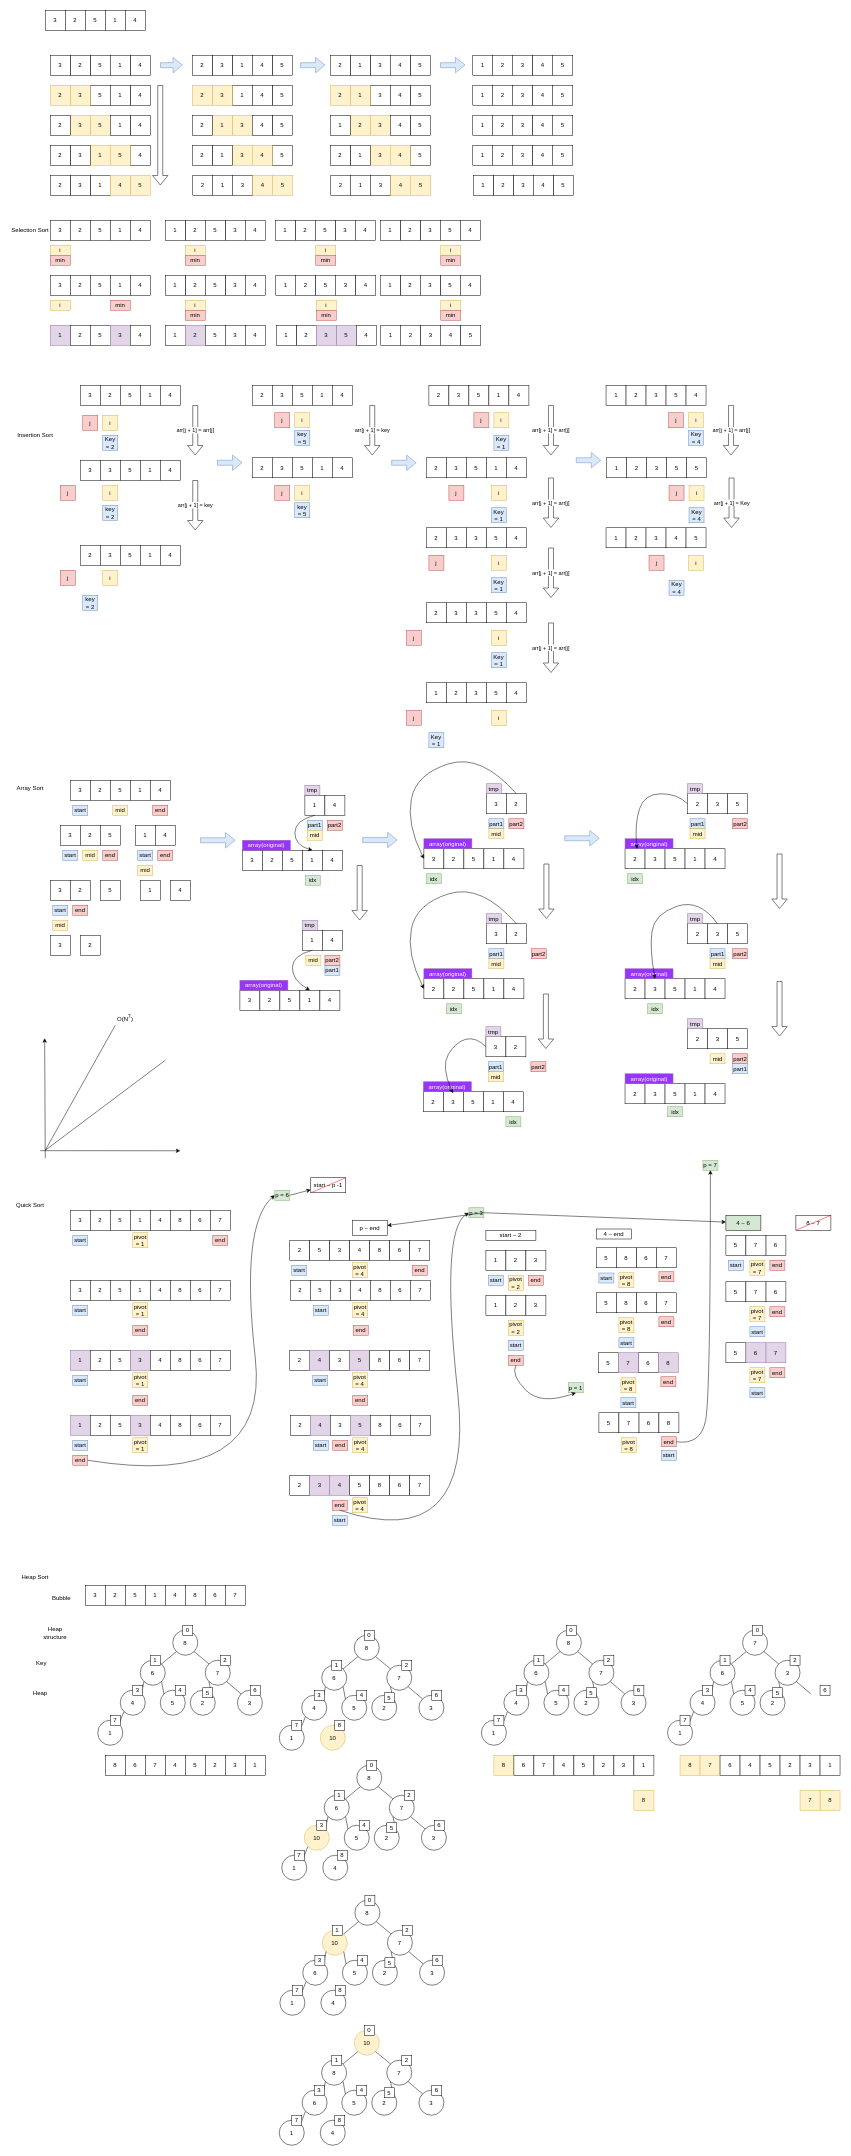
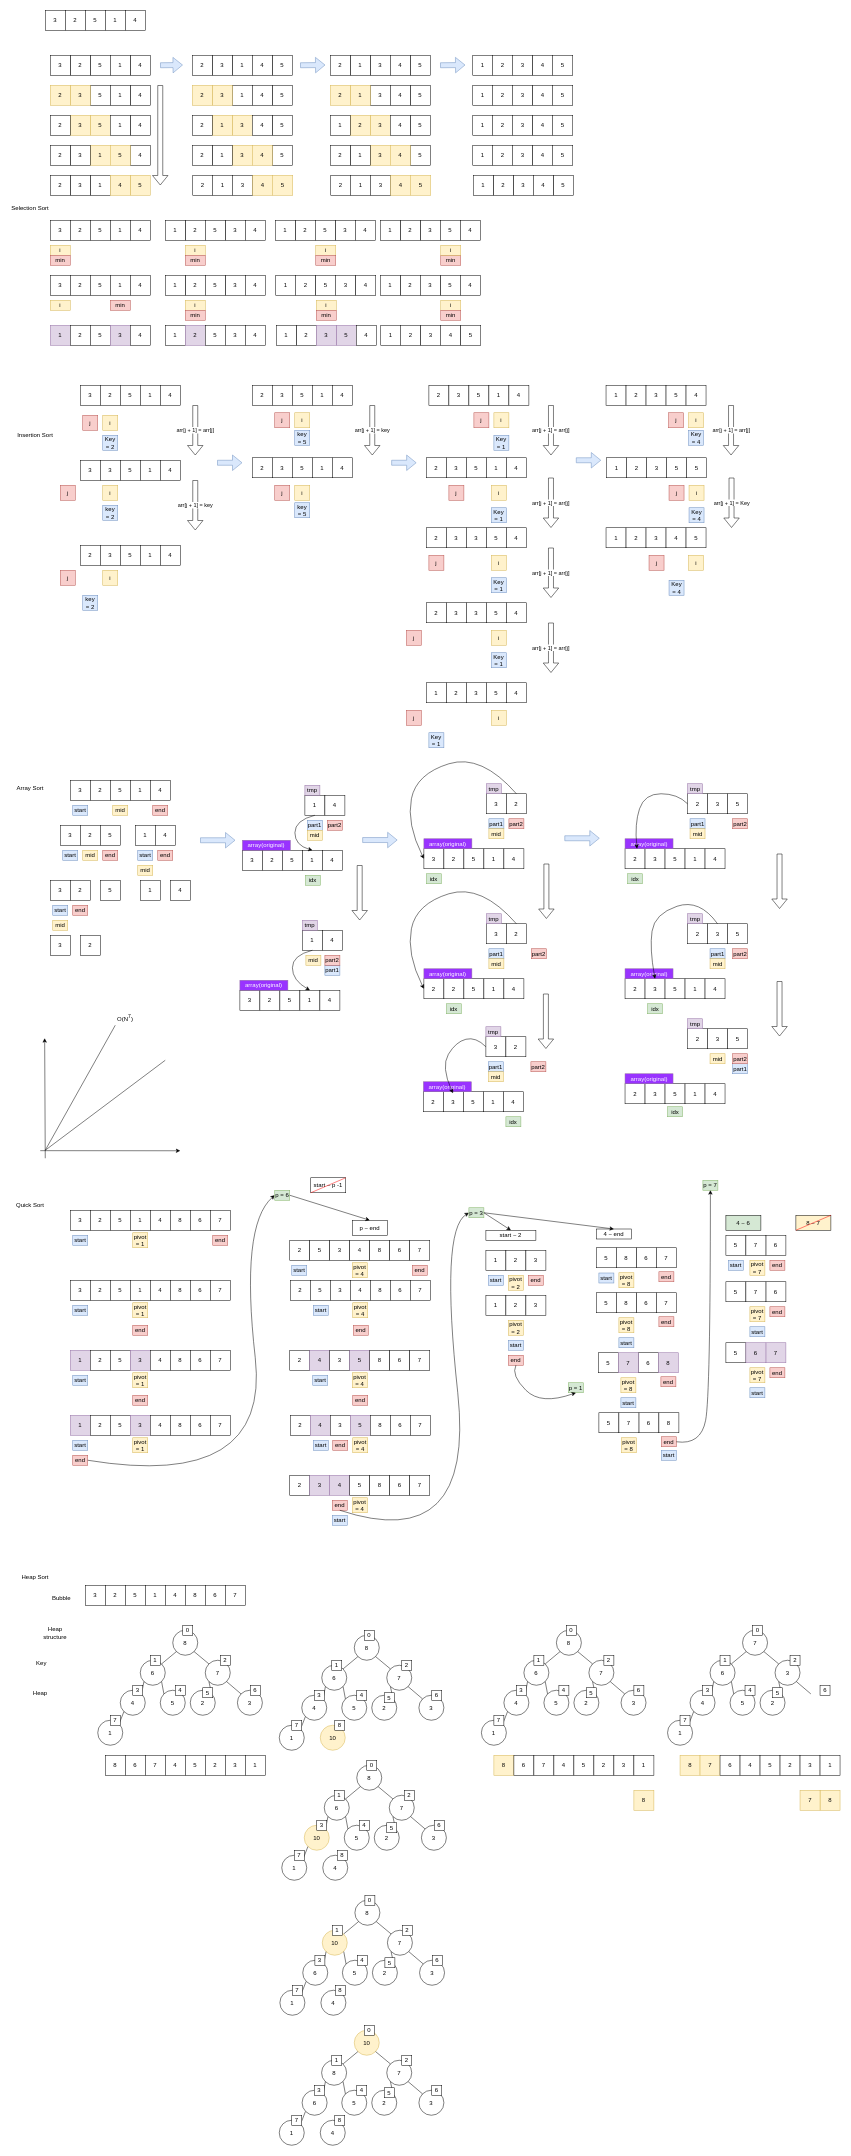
node "Selection Sort": moved (30, 230) -> (30, 208)
node "p = 7": moved (710, 1165) -> (710, 1185)
edge "p = 6" -> "start ~ p -1": now "p = 6" -> "p ~ end"
edge "p = 3" -> "4 ~ 6": now "p = 3" -> "4 ~ end"
node "8 ~ 7": fillcolor #ffffff -> #fff2cc
edge "p = 3" -> "p ~ end": now "p = 3" -> "start ~ 2"
